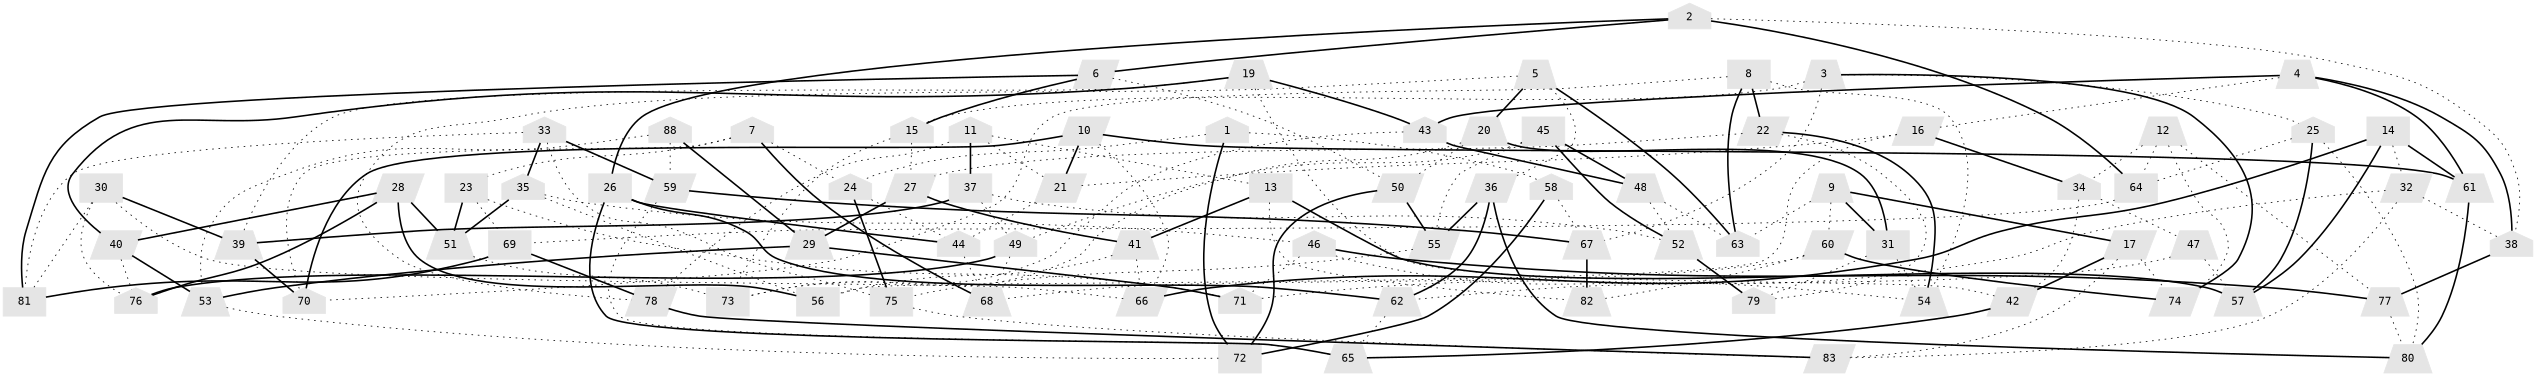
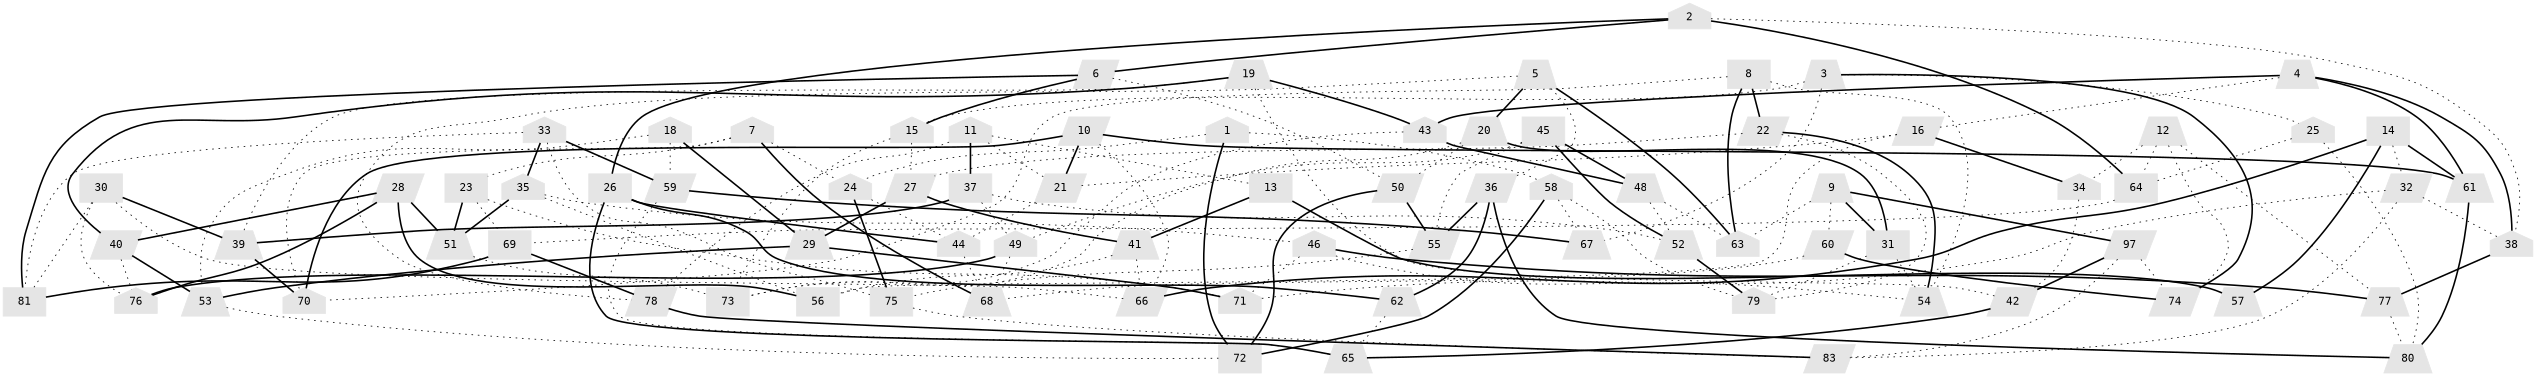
node "88": label "88" -> "18"
edge "25" -- "57": removed
node "17": label "17" -> "97"
node "47": removed
edge "58" -- "79": added
node "82": removed
